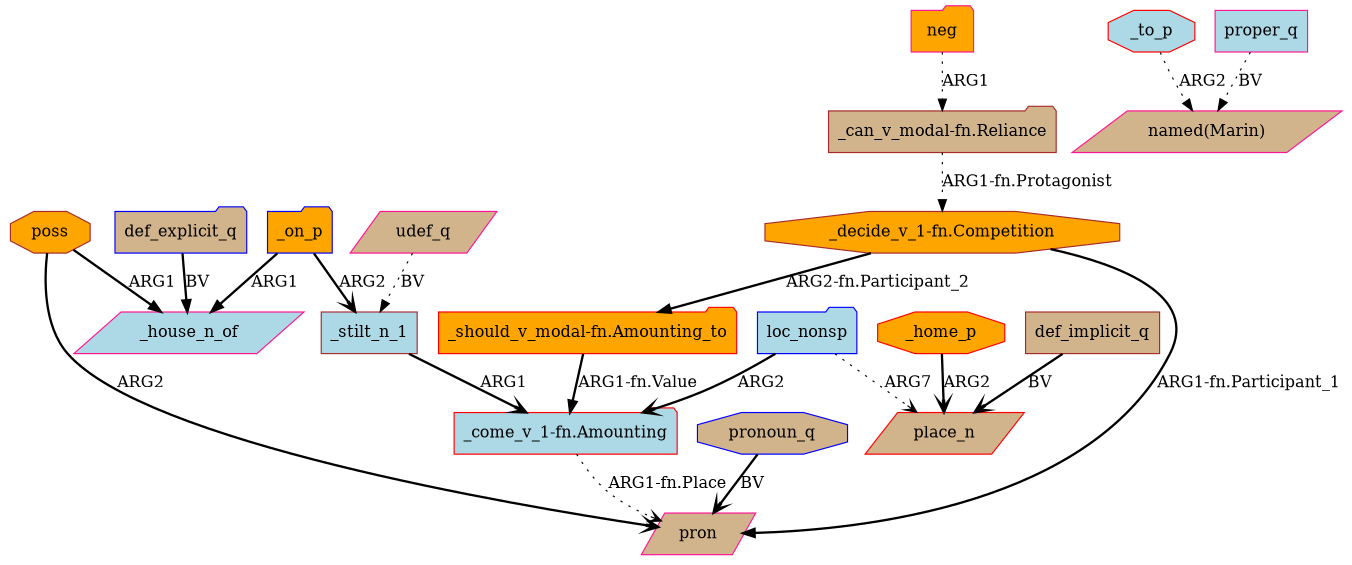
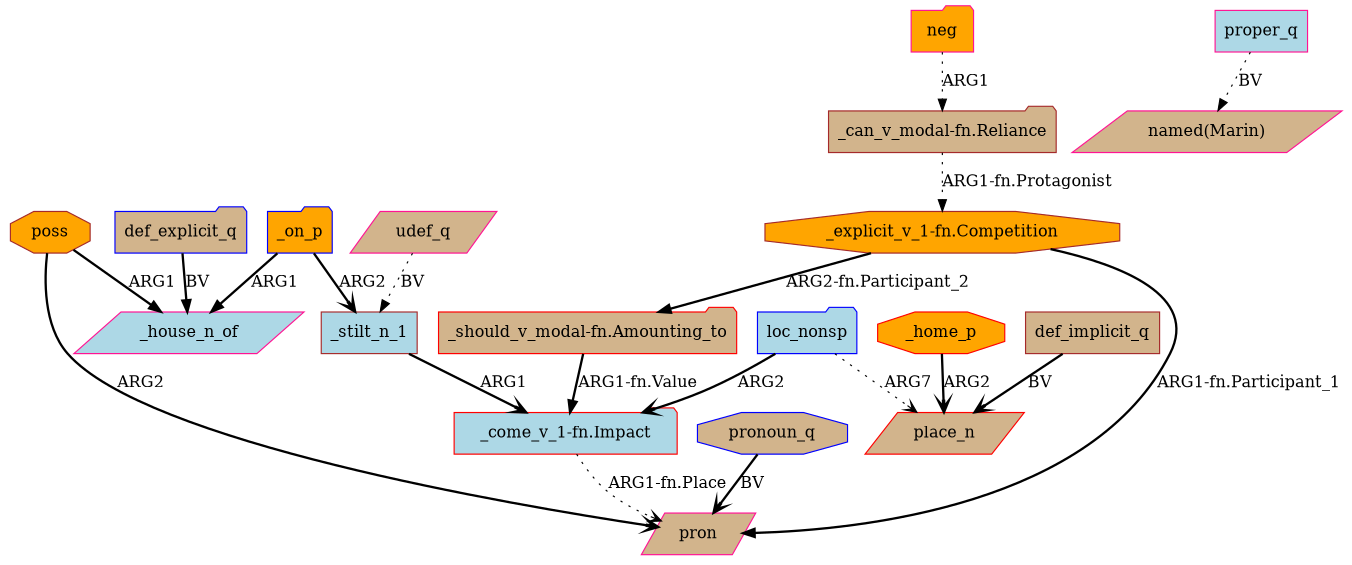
node "_to_p": removed
node "_decide_v_1-fn.Competition": label "_decide_v_1-fn.Competition" -> "_explicit_v_1-fn.Competition"
node "_should_v_modal-fn.Amounting_to": fillcolor orange -> tan
node "_come_v_1-fn.Amounting": label "_come_v_1-fn.Amounting" -> "_come_v_1-fn.Impact"
